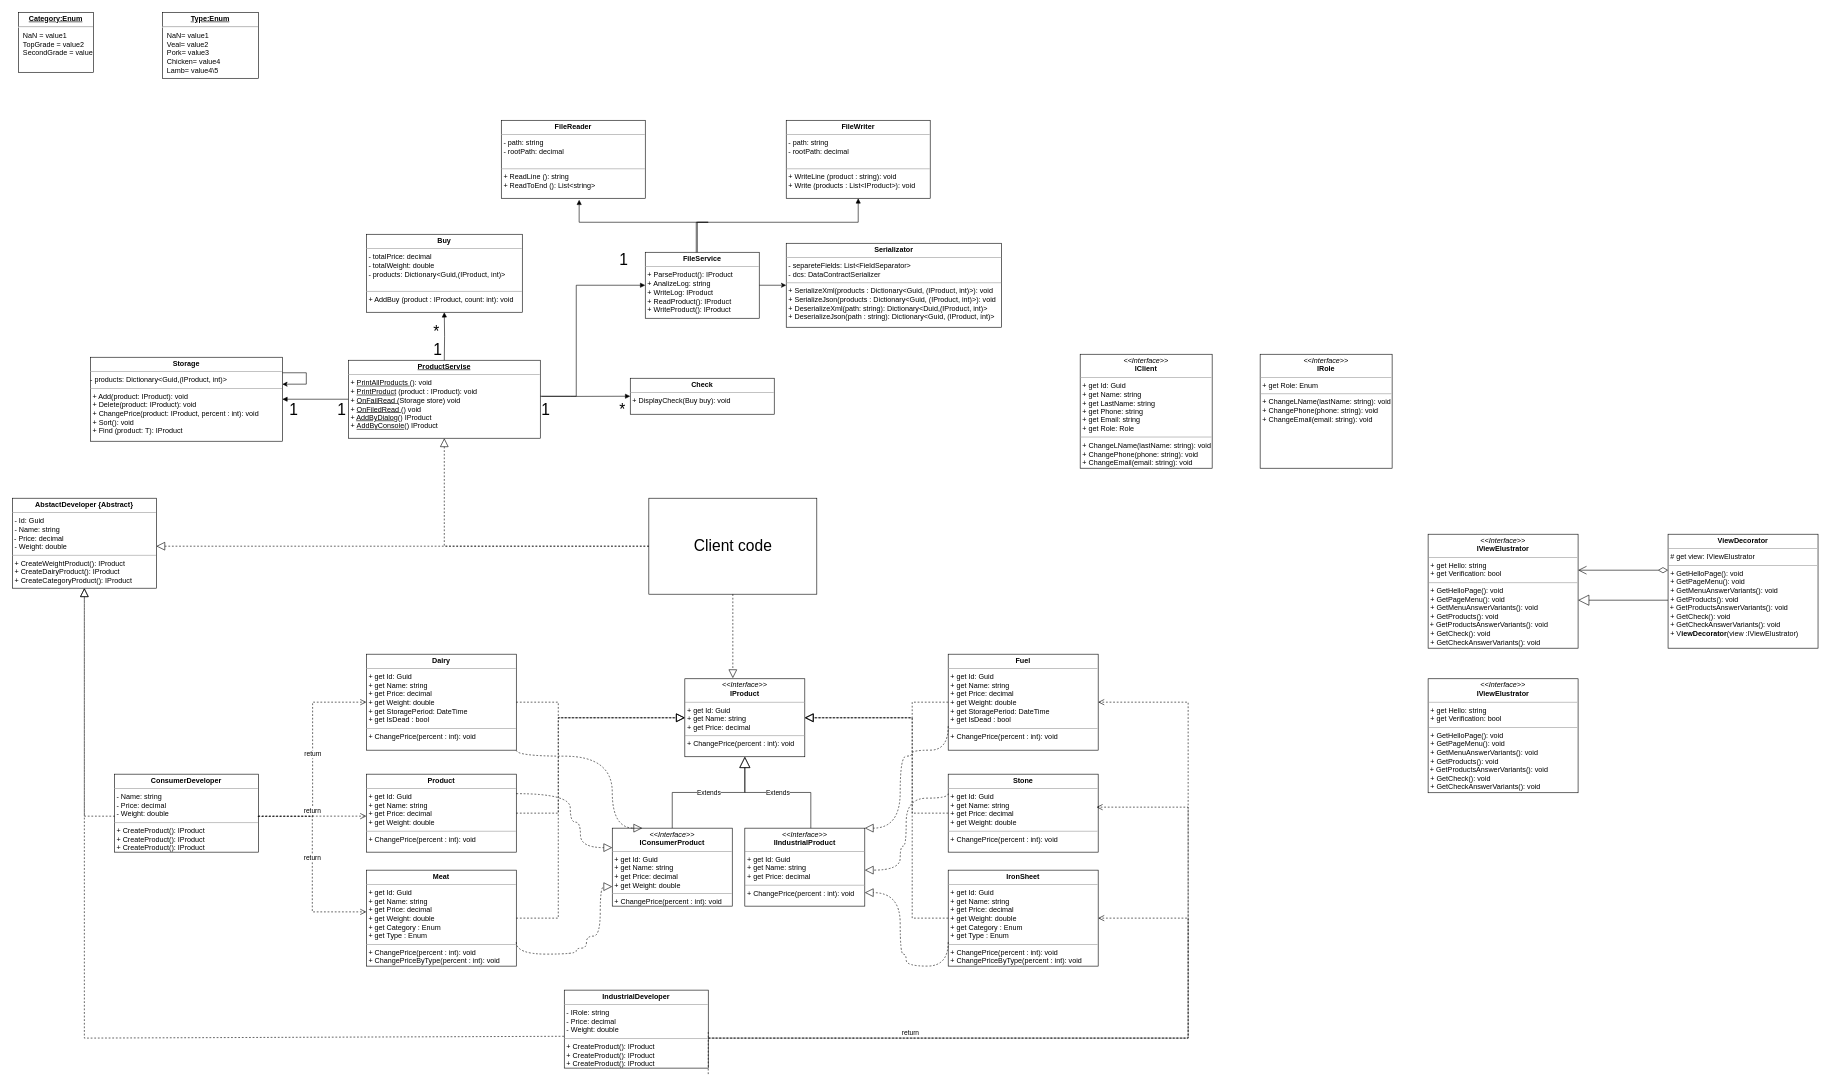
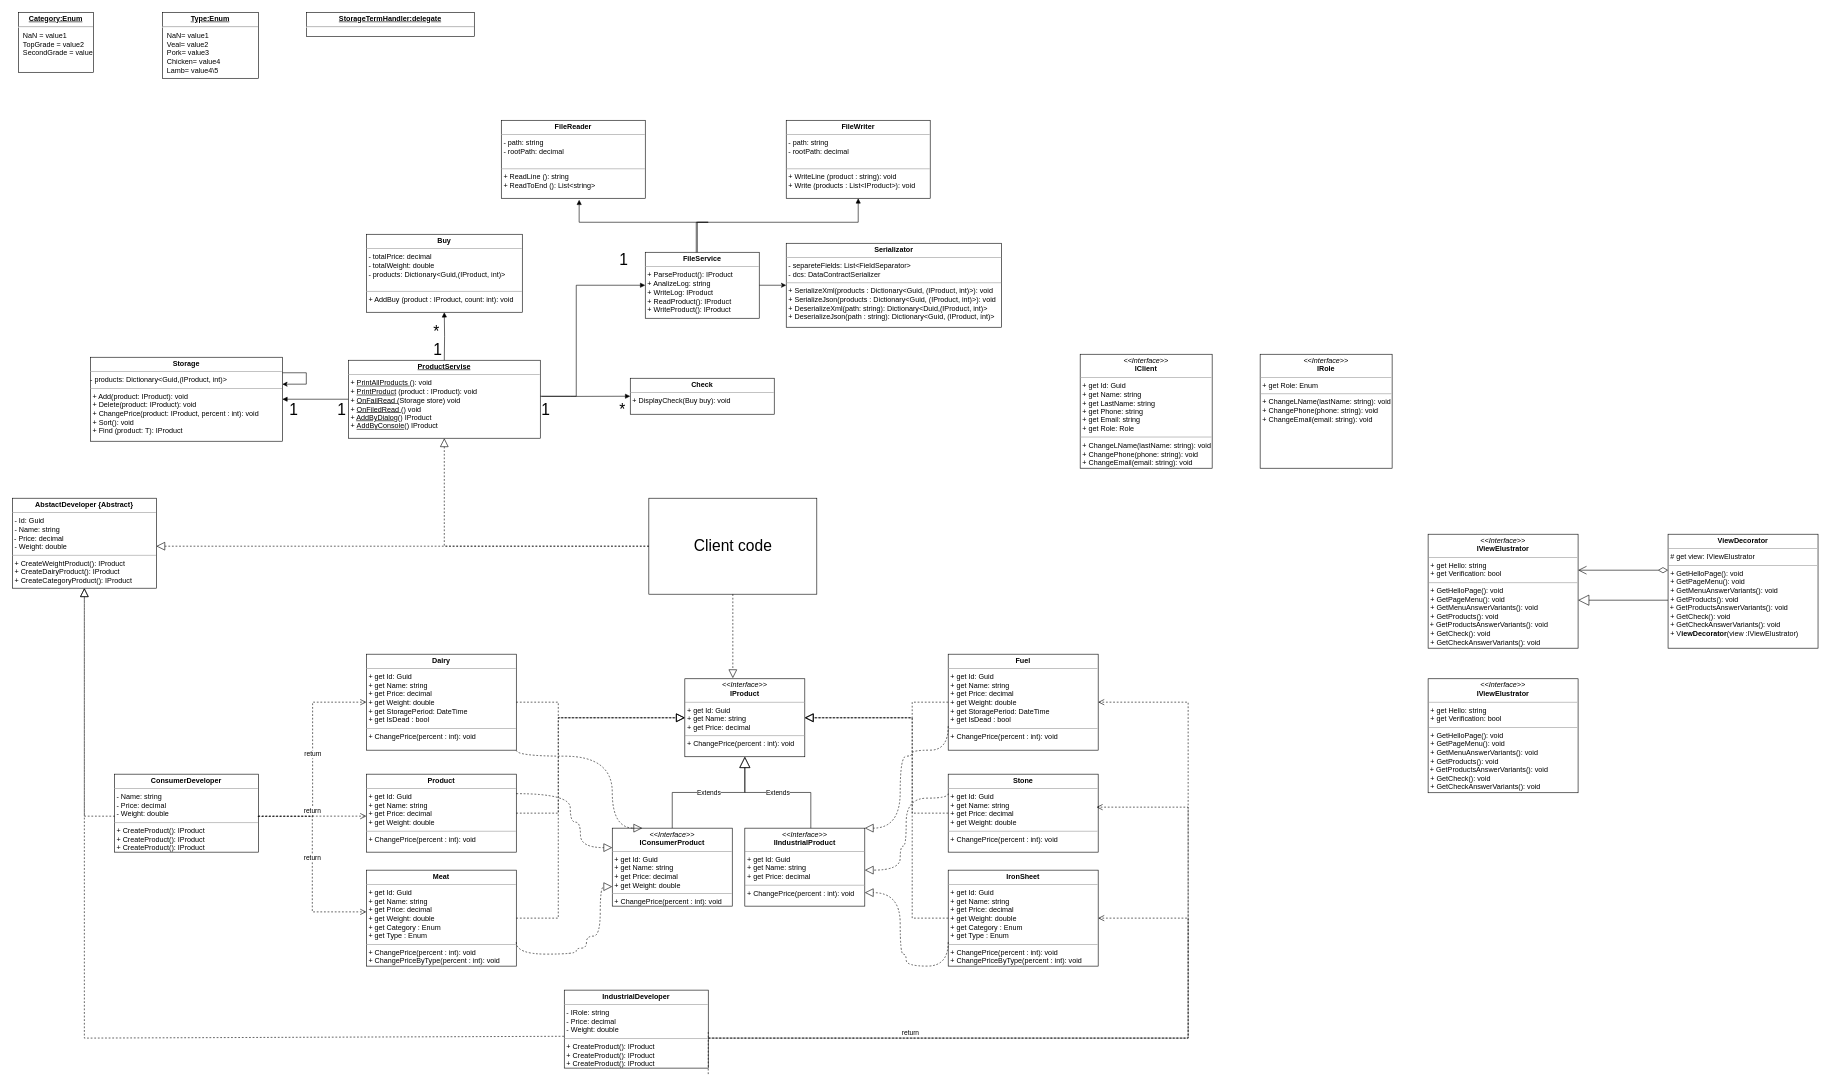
node "StorageTermHandler:delegate": added
